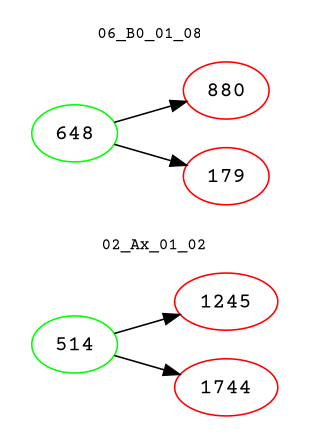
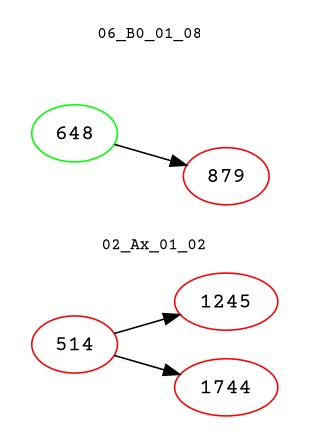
node "880": removed
node "179": label "179" -> "879"
node "514": color green -> red
